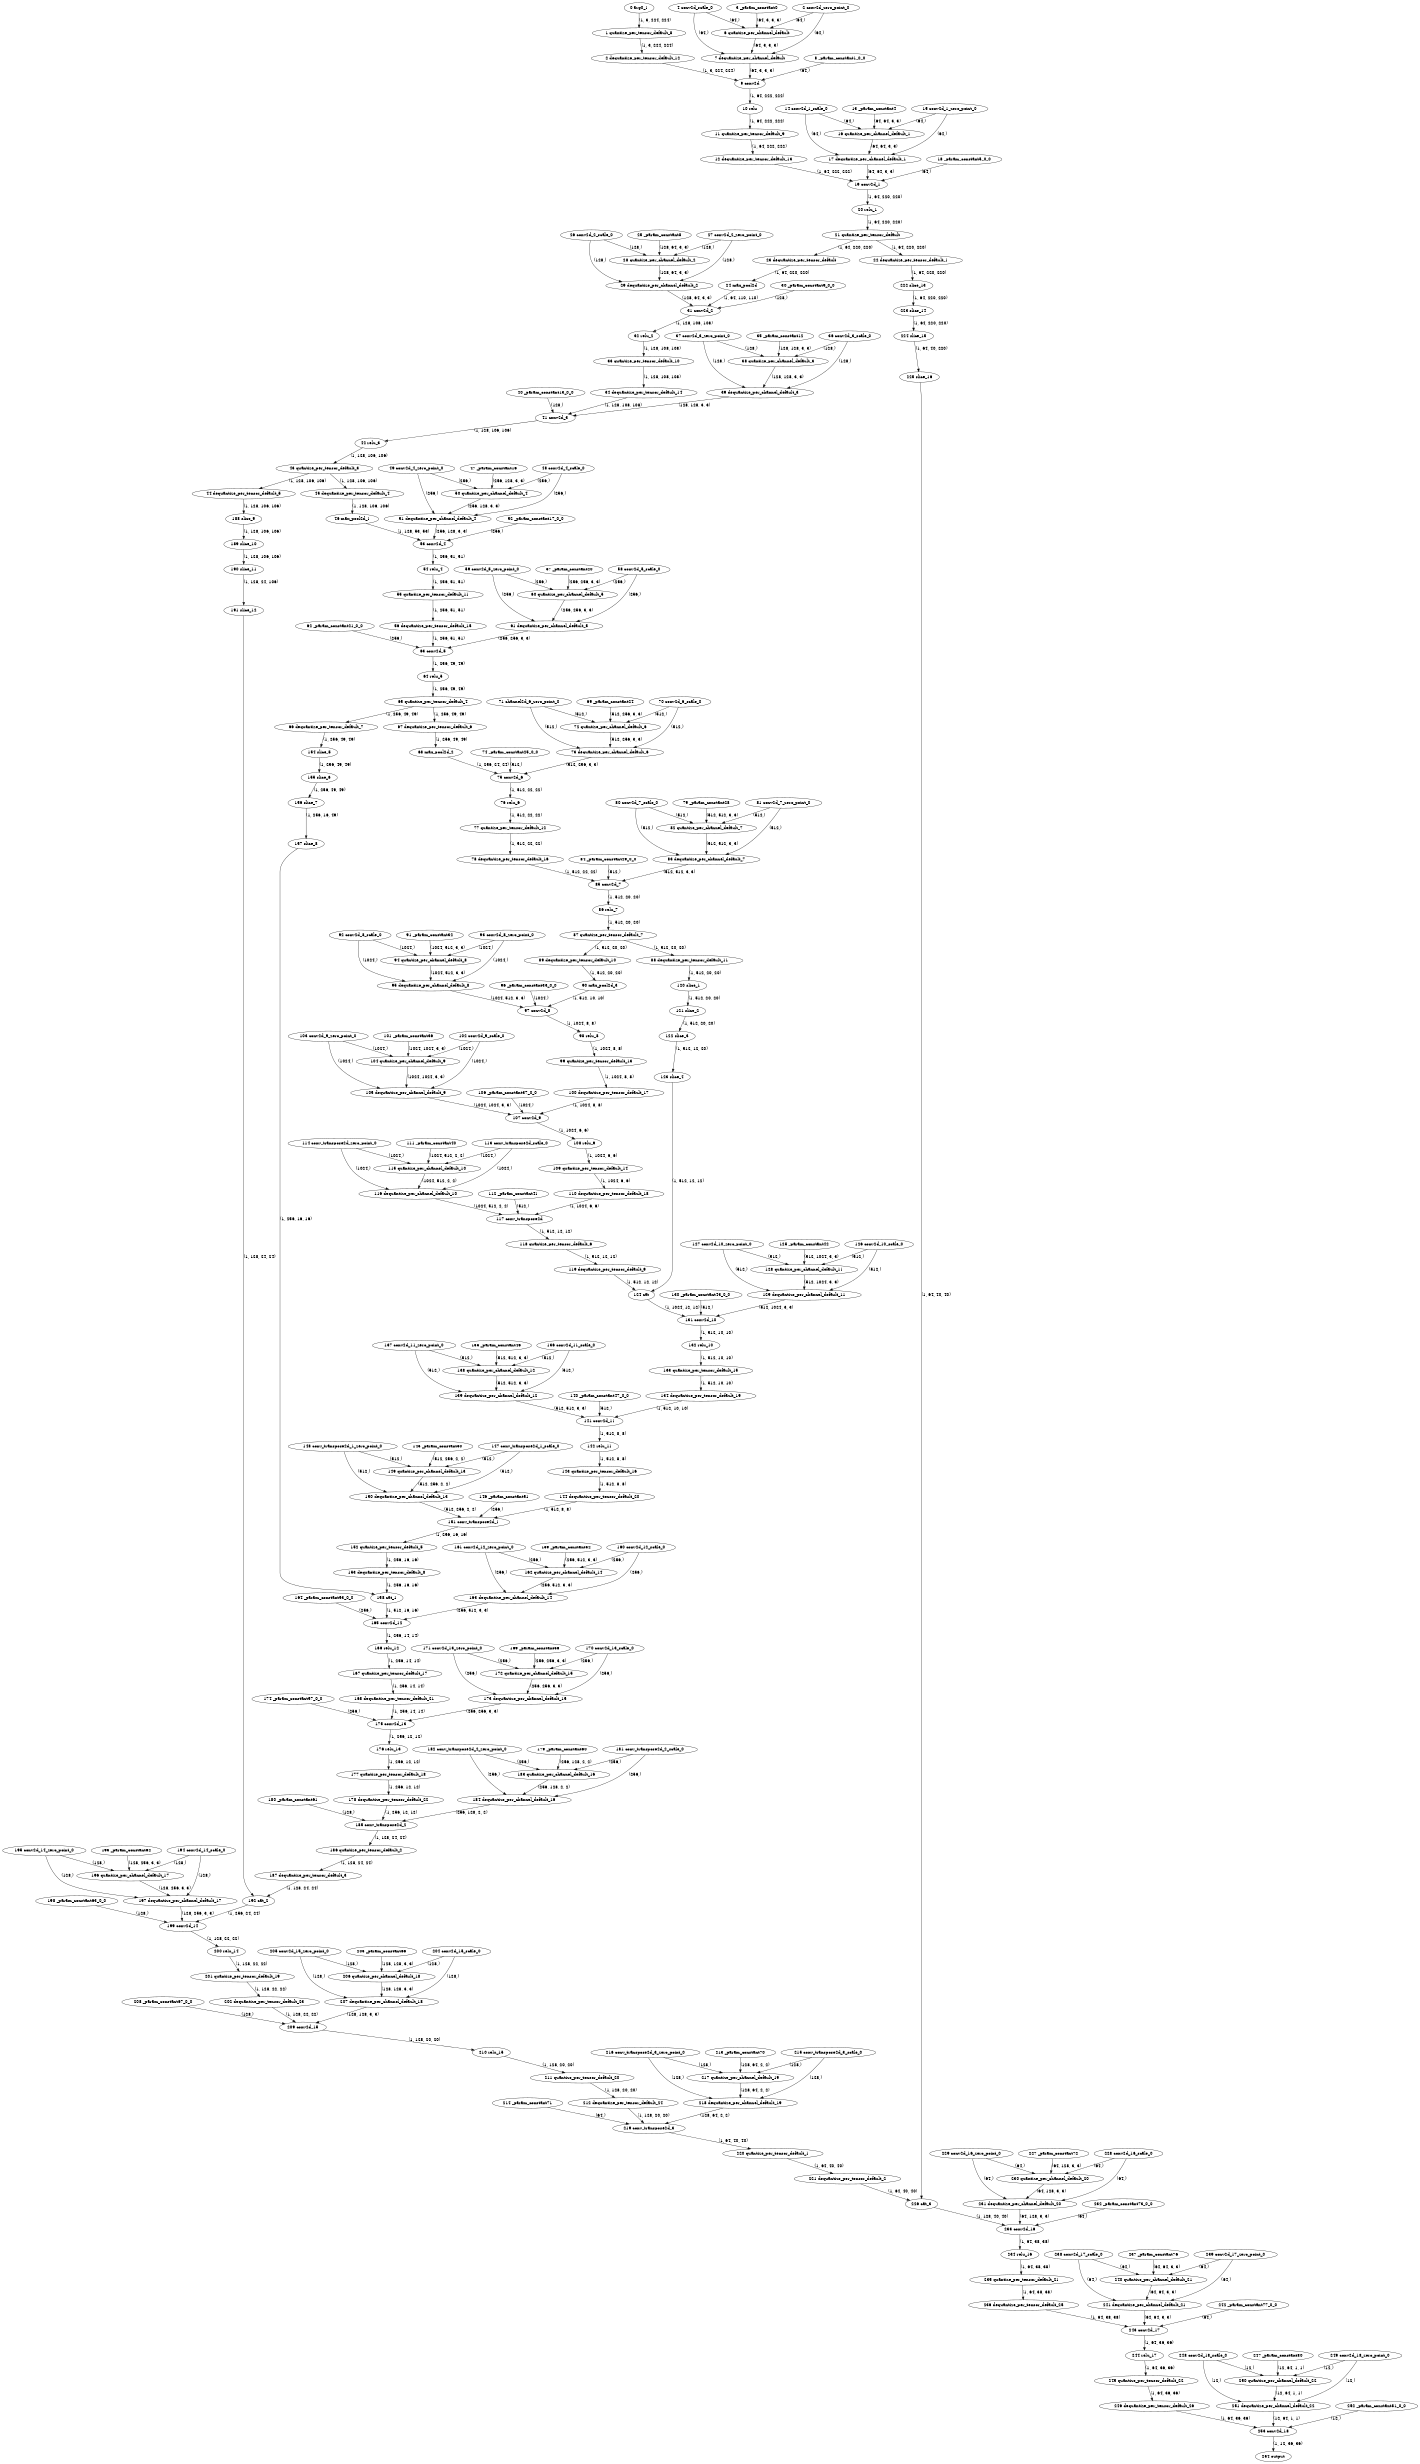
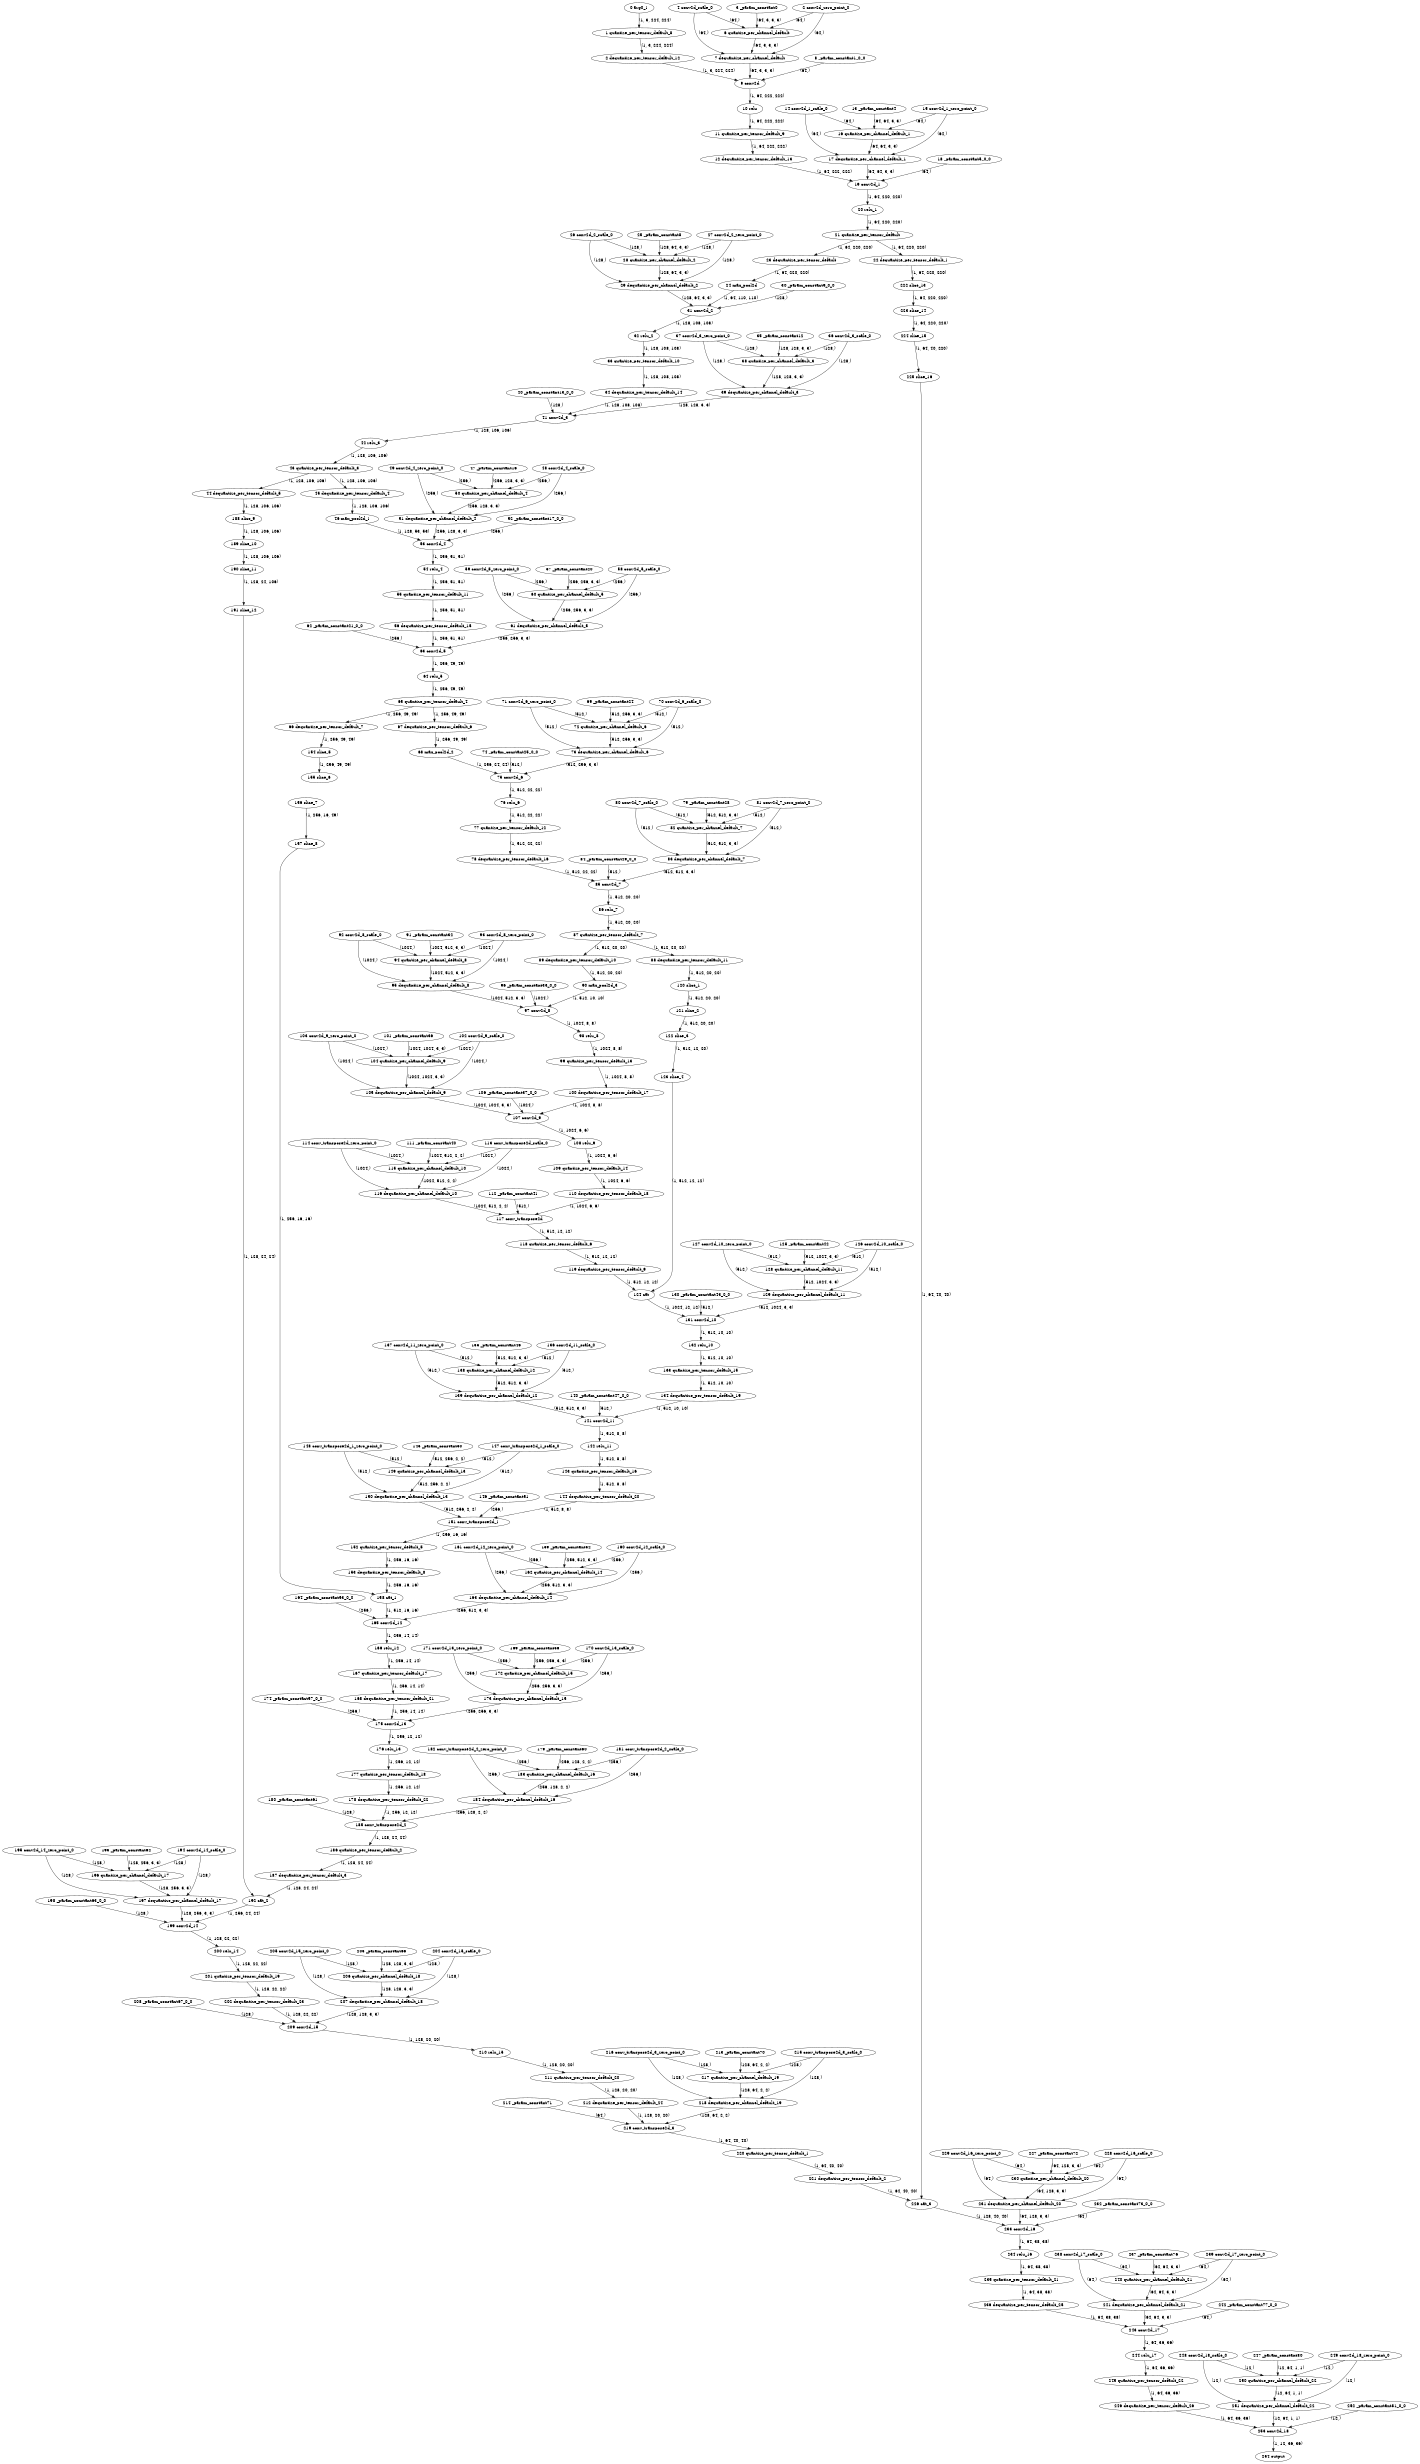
node "71 channel2d_6_zero_point_0": label "71 channel2d_6_zero_point_0" -> "71 conv2d_6_zero_point_0"
edge "155 slice_6" -> "156 slice_7": removed, label "(1, 256, 49, 49)"
